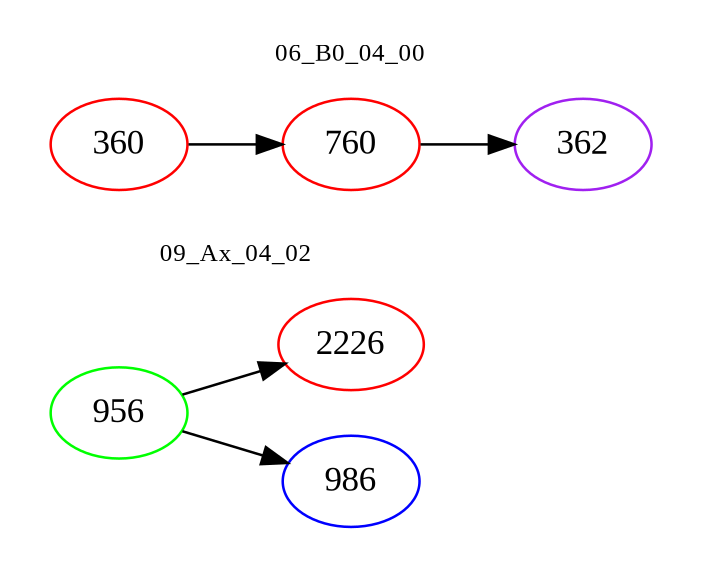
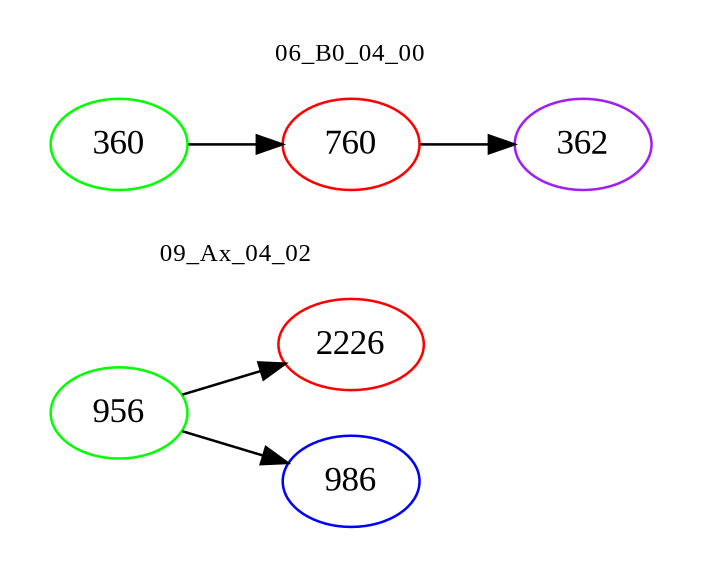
node "360": color red -> green
